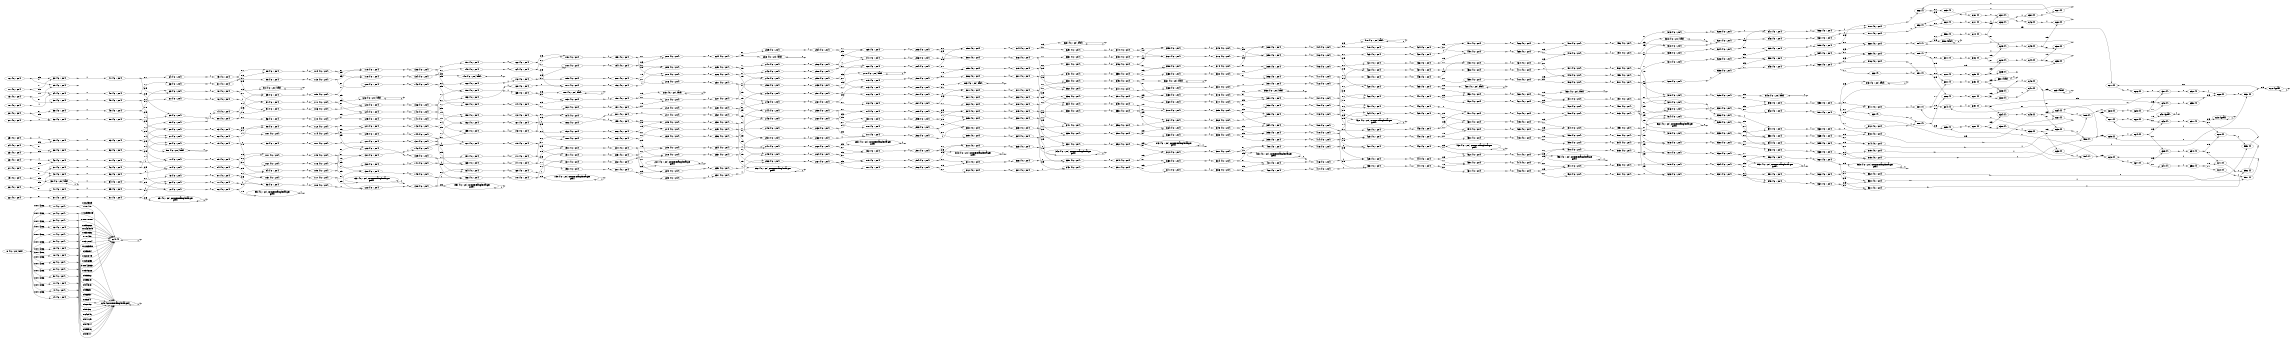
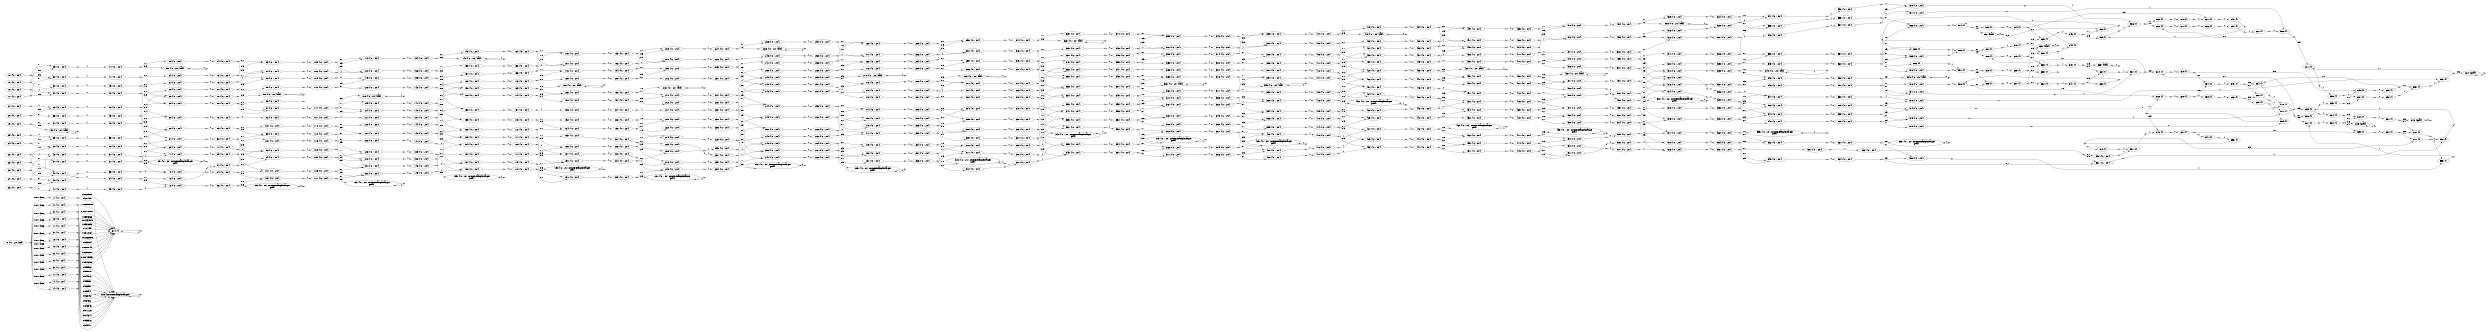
node "44: {(c < 20)}": added
node "110: {(c < 20)}": removed
node "40: {(c < 20)}": added
